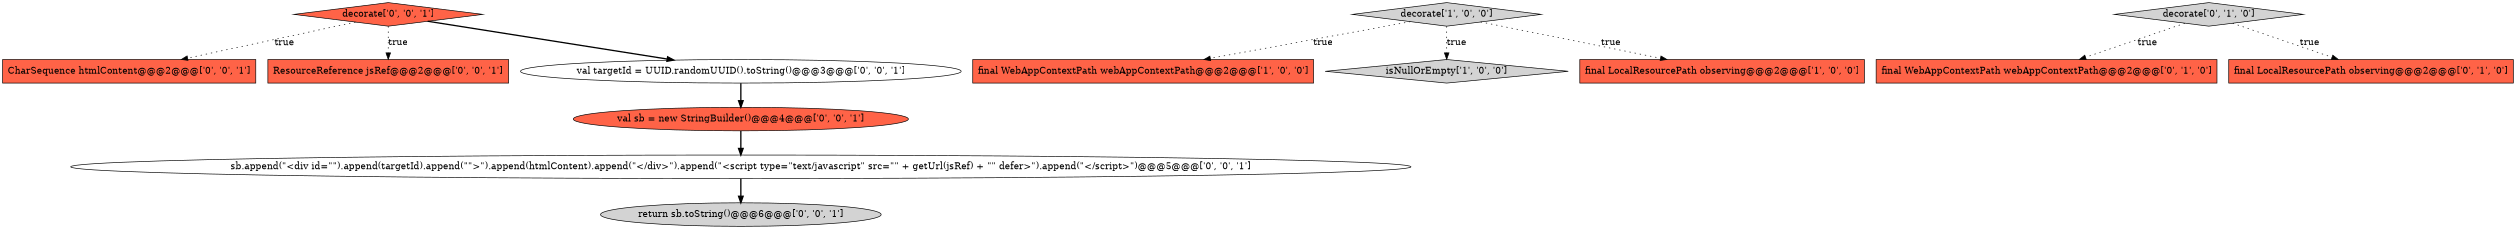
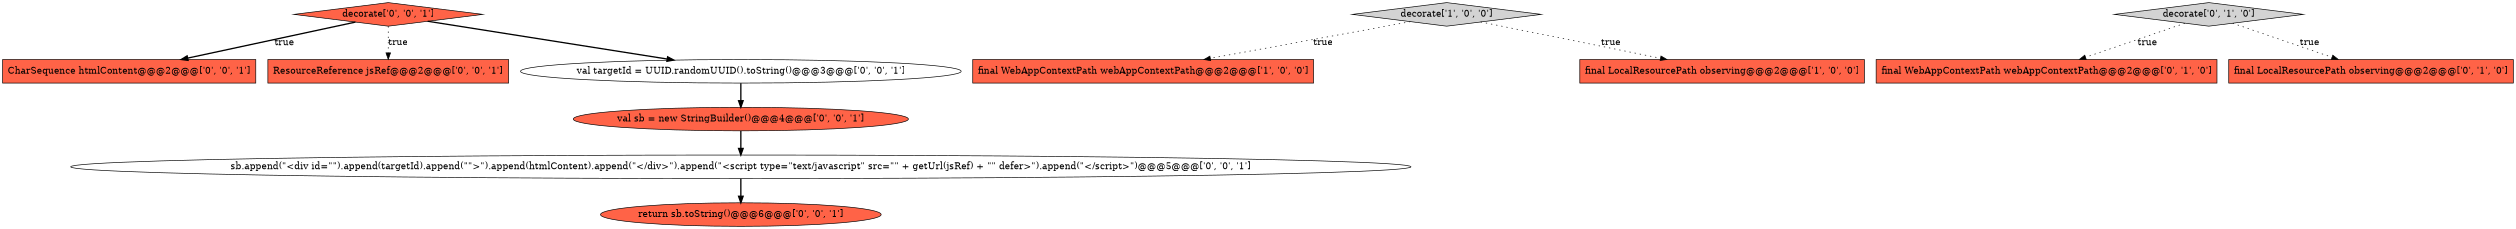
edge "decorate['0', '0', '1']" -> "CharSequence htmlContent@@@2@@@['0', '0', '1']": style dotted -> bold
node "isNullOrEmpty['1', '0', '0']": removed
node "return sb.toString()@@@6@@@['0', '0', '1']": fillcolor lightgray -> tomato
